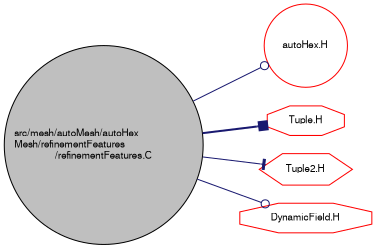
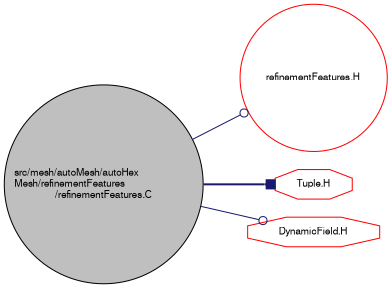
node "autoHex.H": label "autoHex.H" -> "refinementFeatures.H"
node "Tuple2.H": removed
